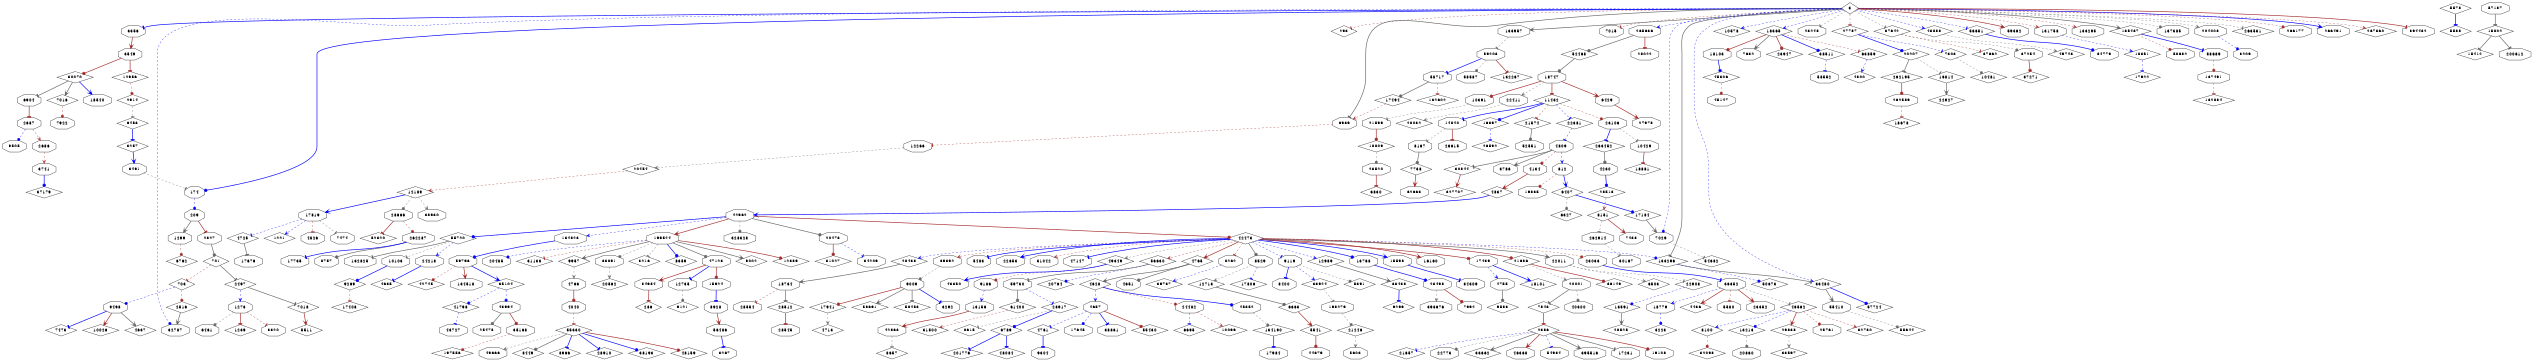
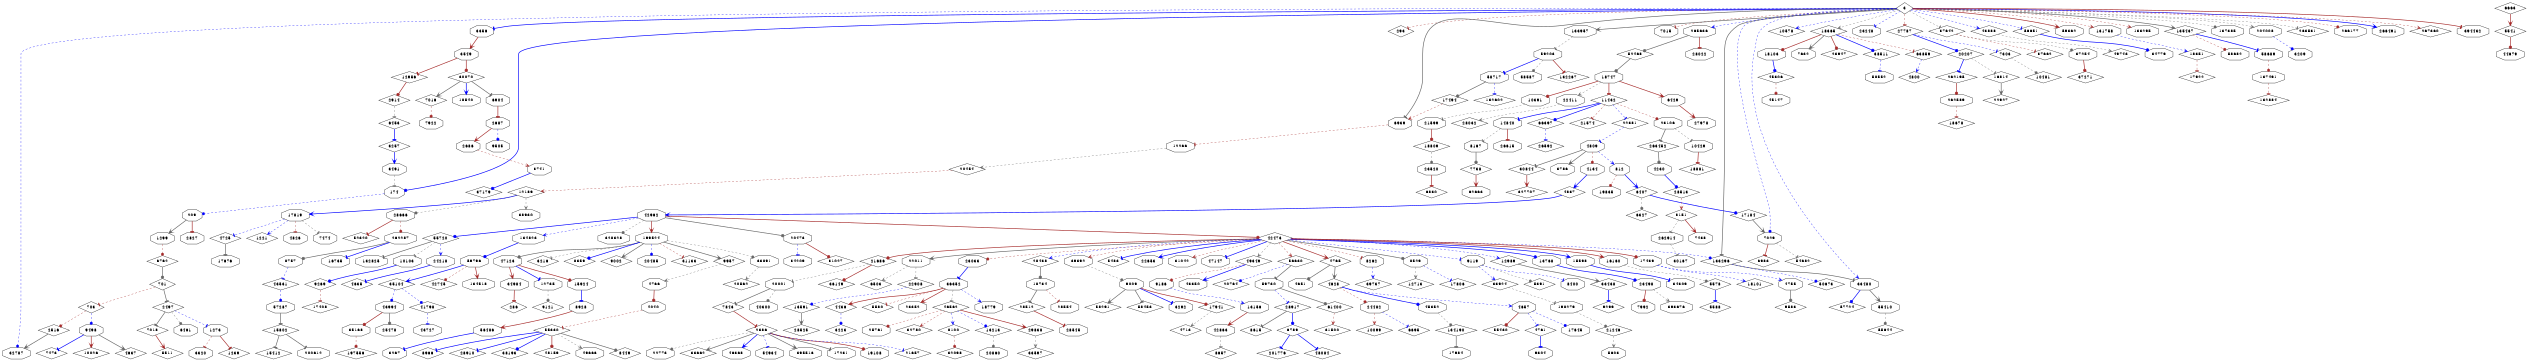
node "57187": label "57187" -> "57287"
edge "3" -> "23248": color gray40 -> blue
edge "3" -> "18365": color blue -> gray40
edge "20207" -> "262195": color gray40 -> blue
edge "18351" -> "17922": color blue -> brown
edge "12956" -> "2914": style dashed -> bold
edge "58717" -> "132602": color brown -> blue
node "16397": label "16397" -> "66397"
edge "2687" -> "2686": style dashed -> bold
edge "23106" -> "263452": color blue -> gray40
node "52551": removed
edge "4134" -> "4837": color brown -> blue
edge "2827" -> "701": now "6762" -> "701"
node "17735": label "17735" -> "16735"
node "12389": removed
node "5483": shape octagon -> diamond
node "6983": added
edge "9119" -> "8400": style bold -> dashed
edge "21686" -> "20001": arrowhead vee -> tee
edge "17439" -> "18101": style bold -> dashed
edge "16160" -> "5578": added
edge "28438" -> "18734": arrowhead vee -> dot
node "43531": added
node "33480": shape diamond -> octagon
edge "2497" -> "1273": arrowhead vee -> tee
edge "12713" -> "6663": removed
node "58691": label "58691" -> "58291"
node "5580": shape octagon -> diamond
edge "1273" -> "6461": now "2497" -> "6461"
edge "28917" -> "8615": style dashed -> bold
edge "18779" -> "3223": now "4436" -> "3223"
node "38861": removed
edge "2386" -> "46368": color brown -> blue
edge "134190" -> "17984": color blue -> gray40
